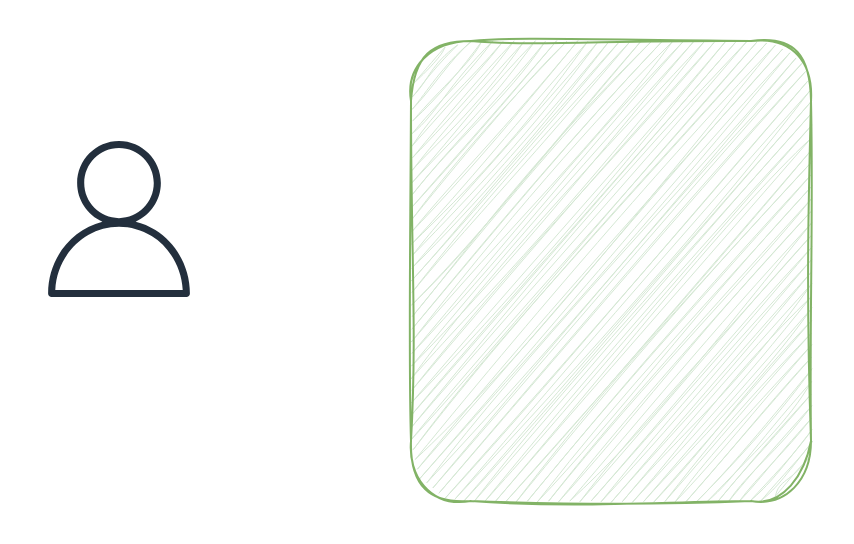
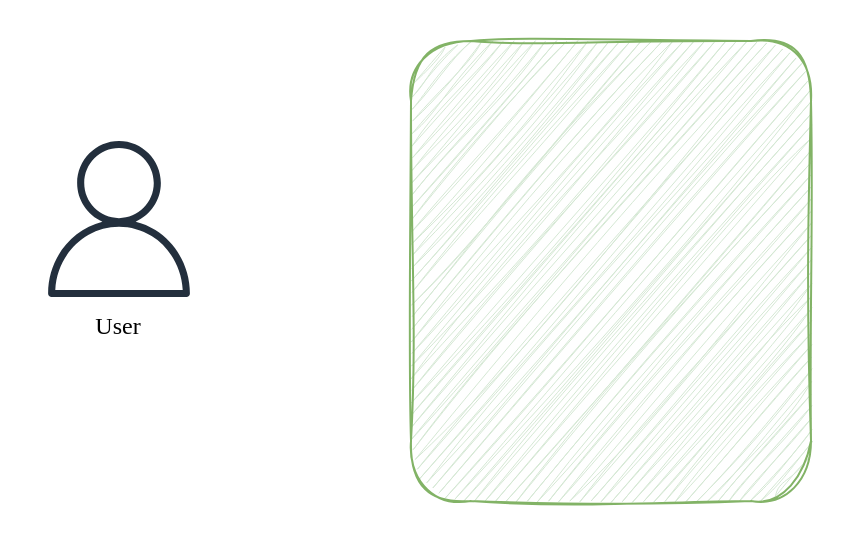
node "User": added
